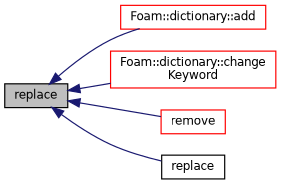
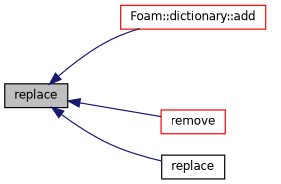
node "Foam::dictionary::change Keyword": removed
